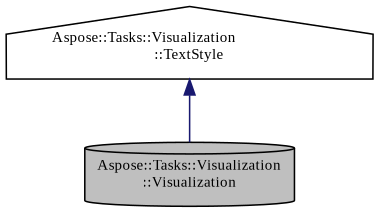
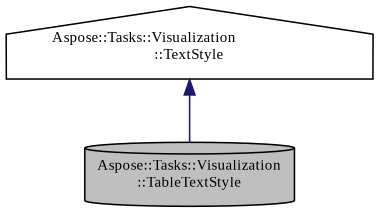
node "Aspose::Tasks::Visualization ::Visualization": label "Aspose::Tasks::Visualization ::Visualization" -> "Aspose::Tasks::Visualization ::TableTextStyle"
